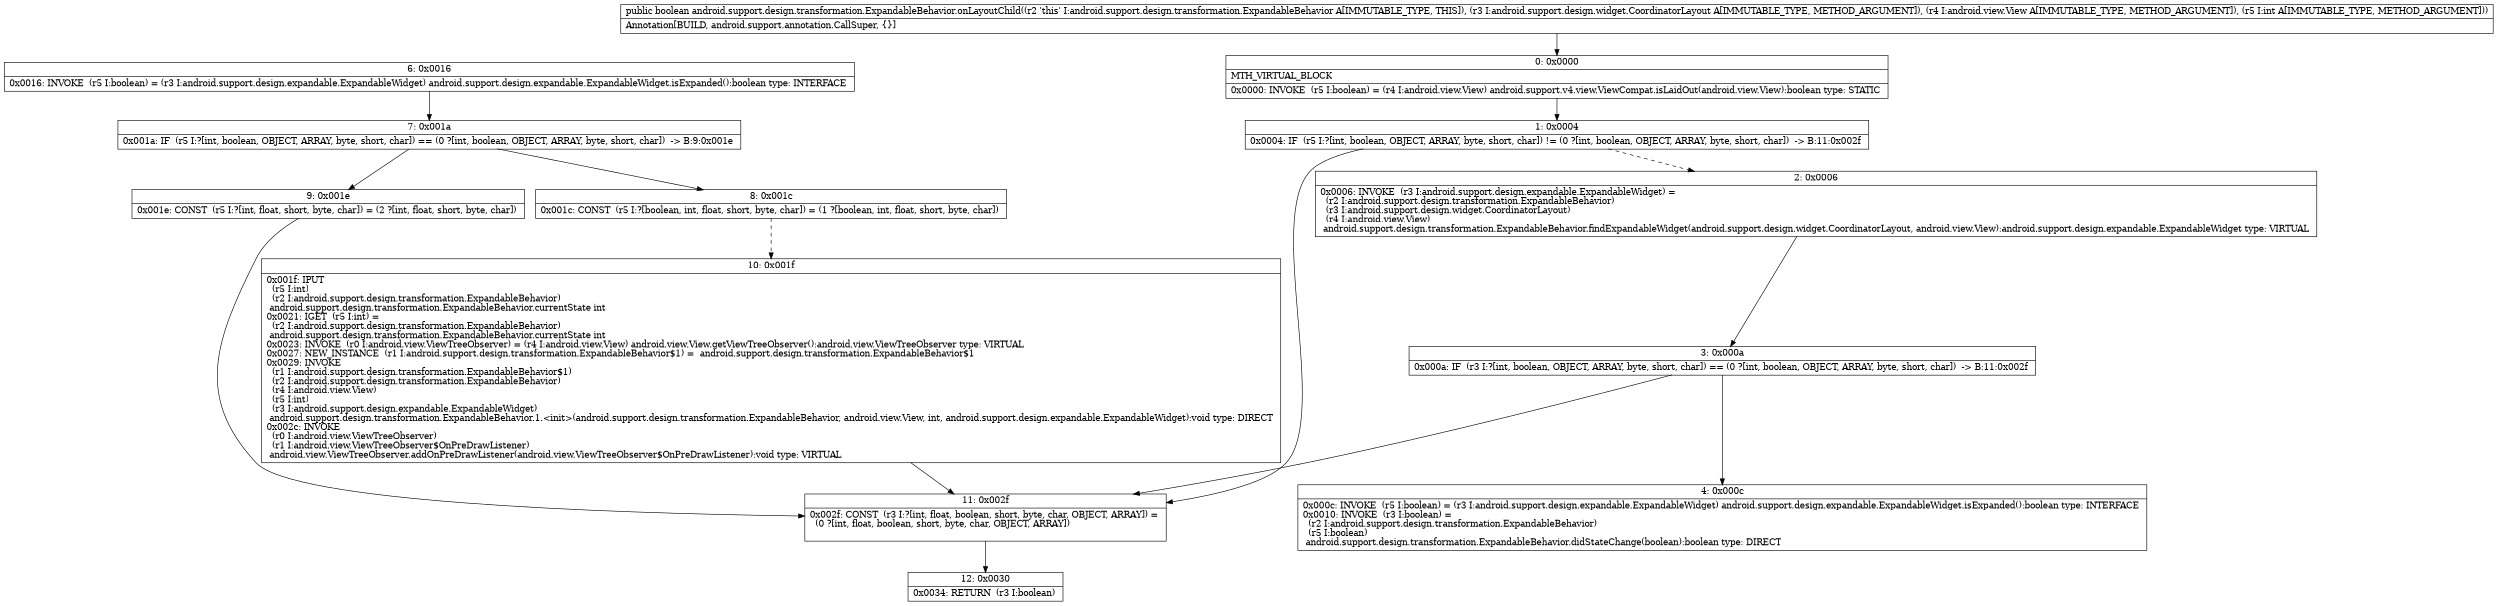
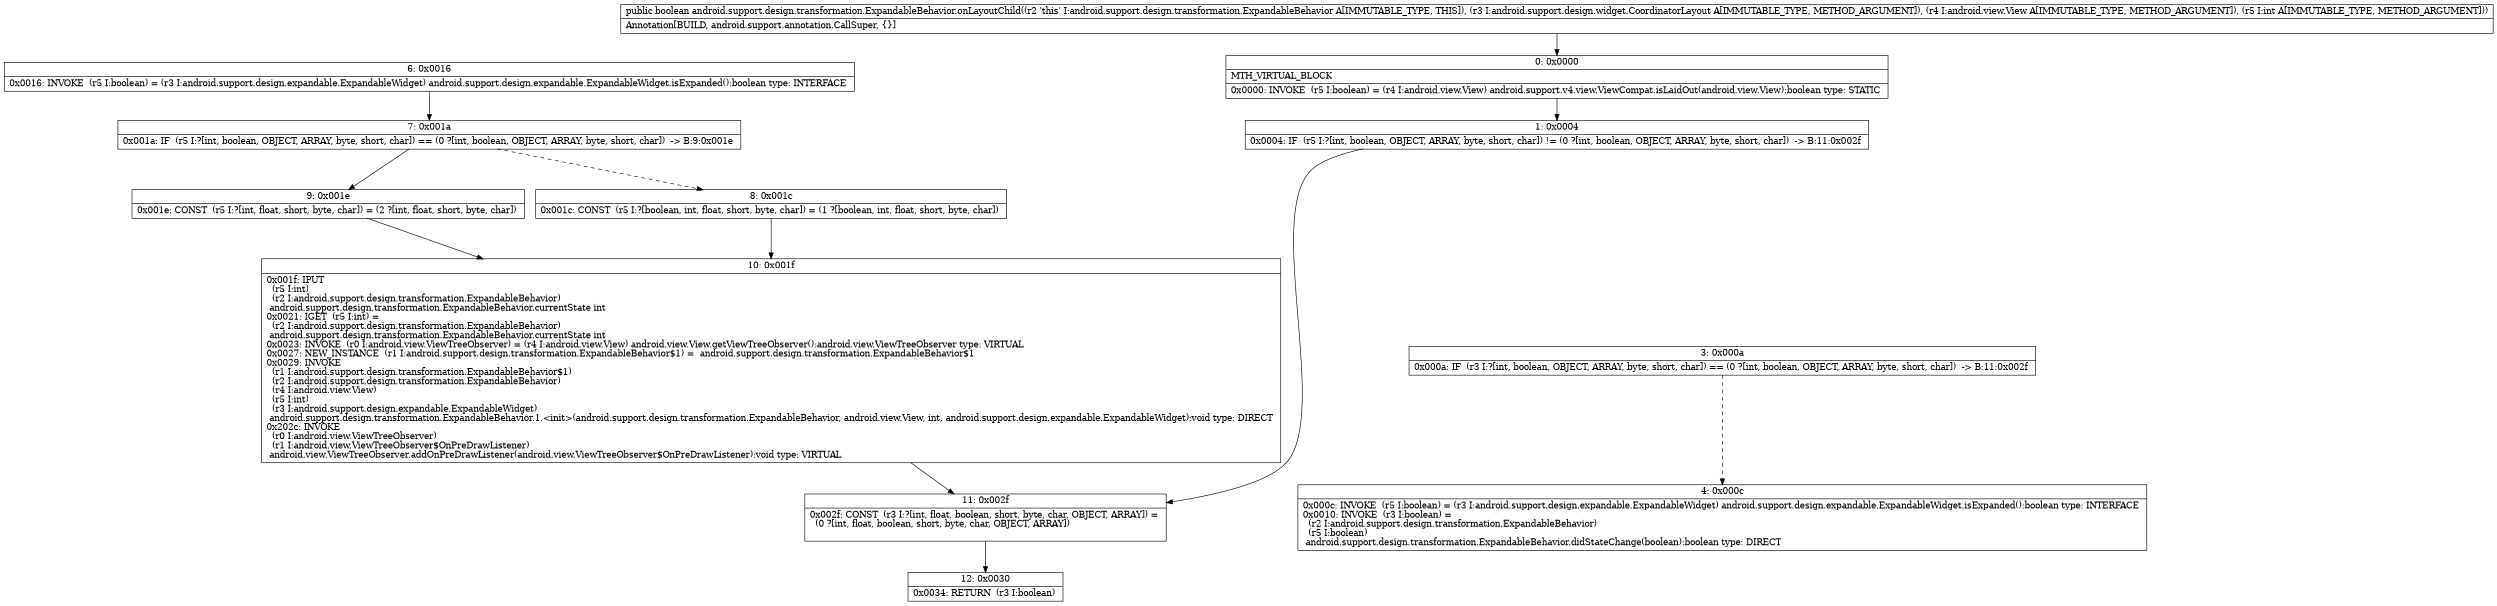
edge "7: 0x001a" -> "8: 0x001c": style solid -> dashed
node "2: 0x0006": removed
edge "8: 0x001c" -> "10: 0x001f": style dashed -> solid
edge "3: 0x000a" -> "4: 0x000c": style solid -> dashed
node "10: 0x001f": text "0x002c: INVOKE" -> "0x202c: INVOKE"
edge "3: 0x000a" -> "11: 0x002f": removed
edge "9: 0x001e" -> "11: 0x002f": now "9: 0x001e" -> "10: 0x001f"
